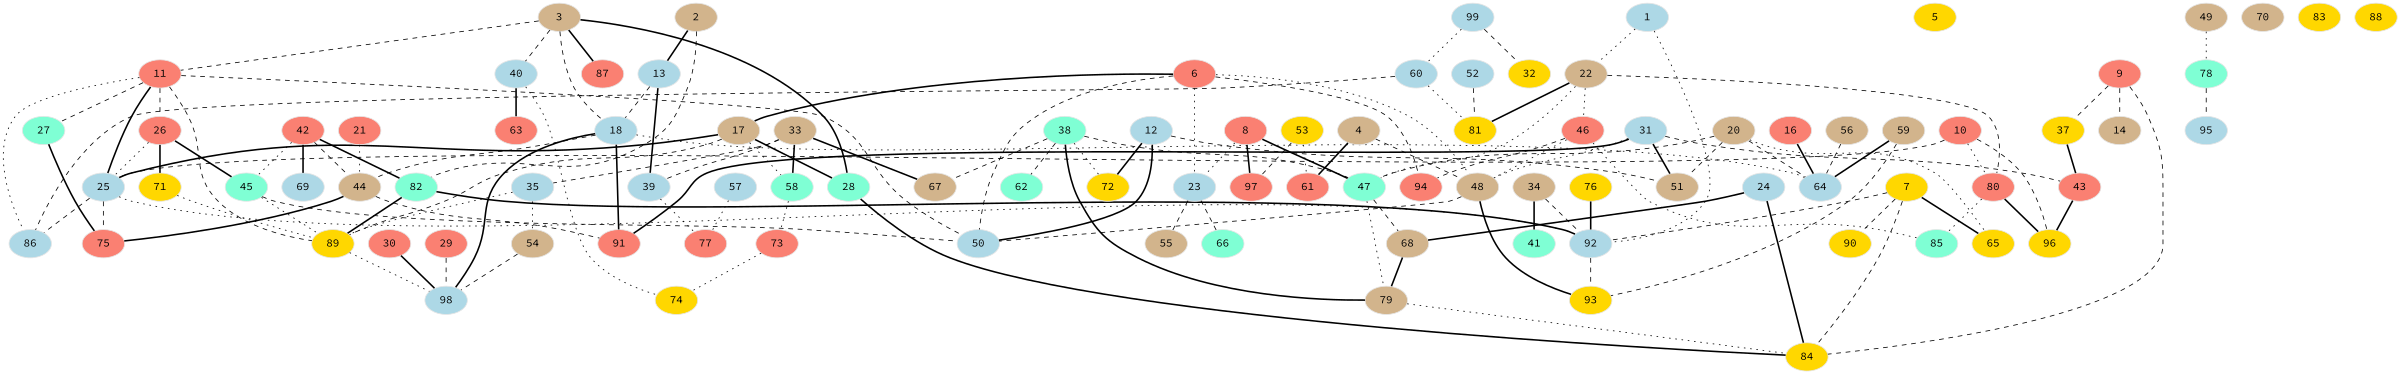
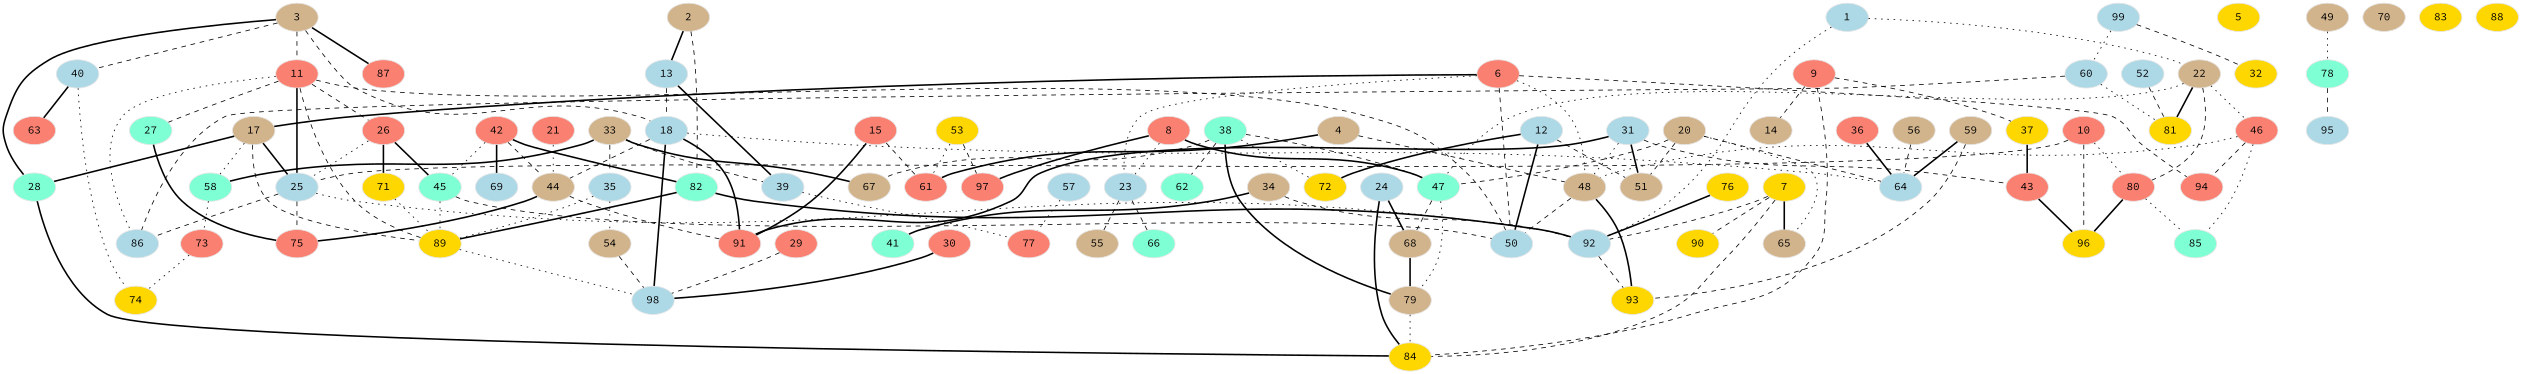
node "15": added
node "16": label "16" -> "36"
node "65": fillcolor gold -> tan
